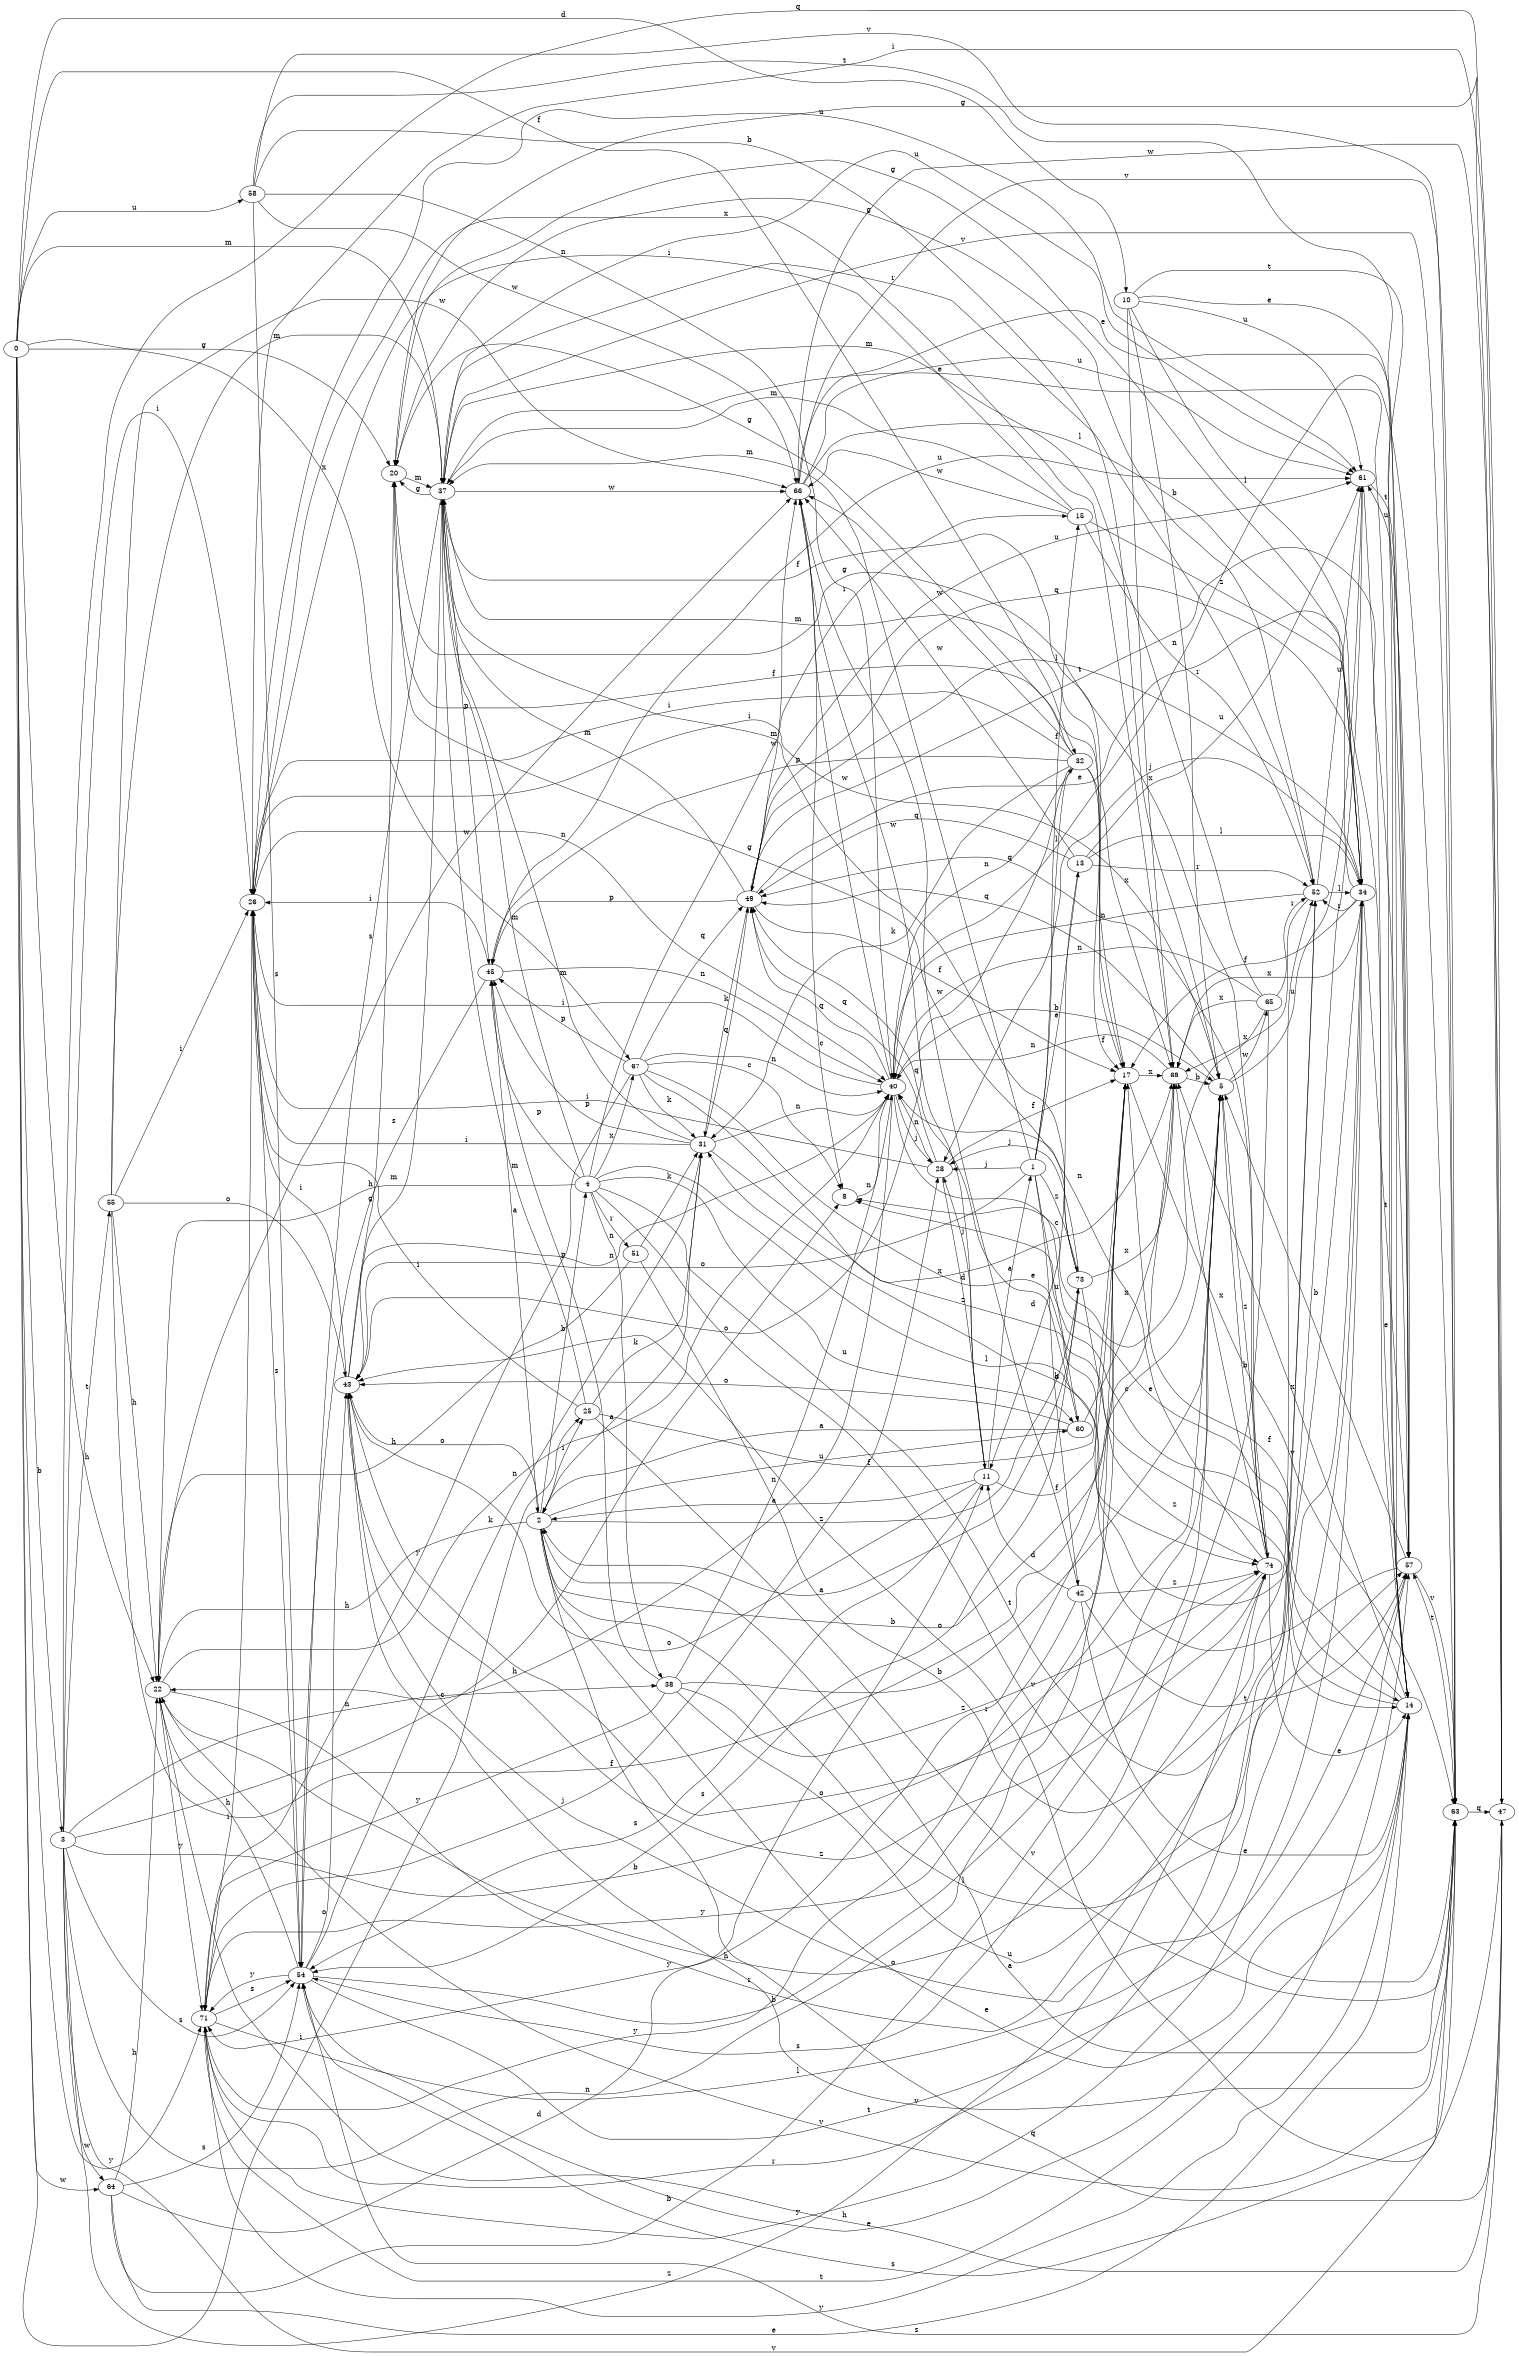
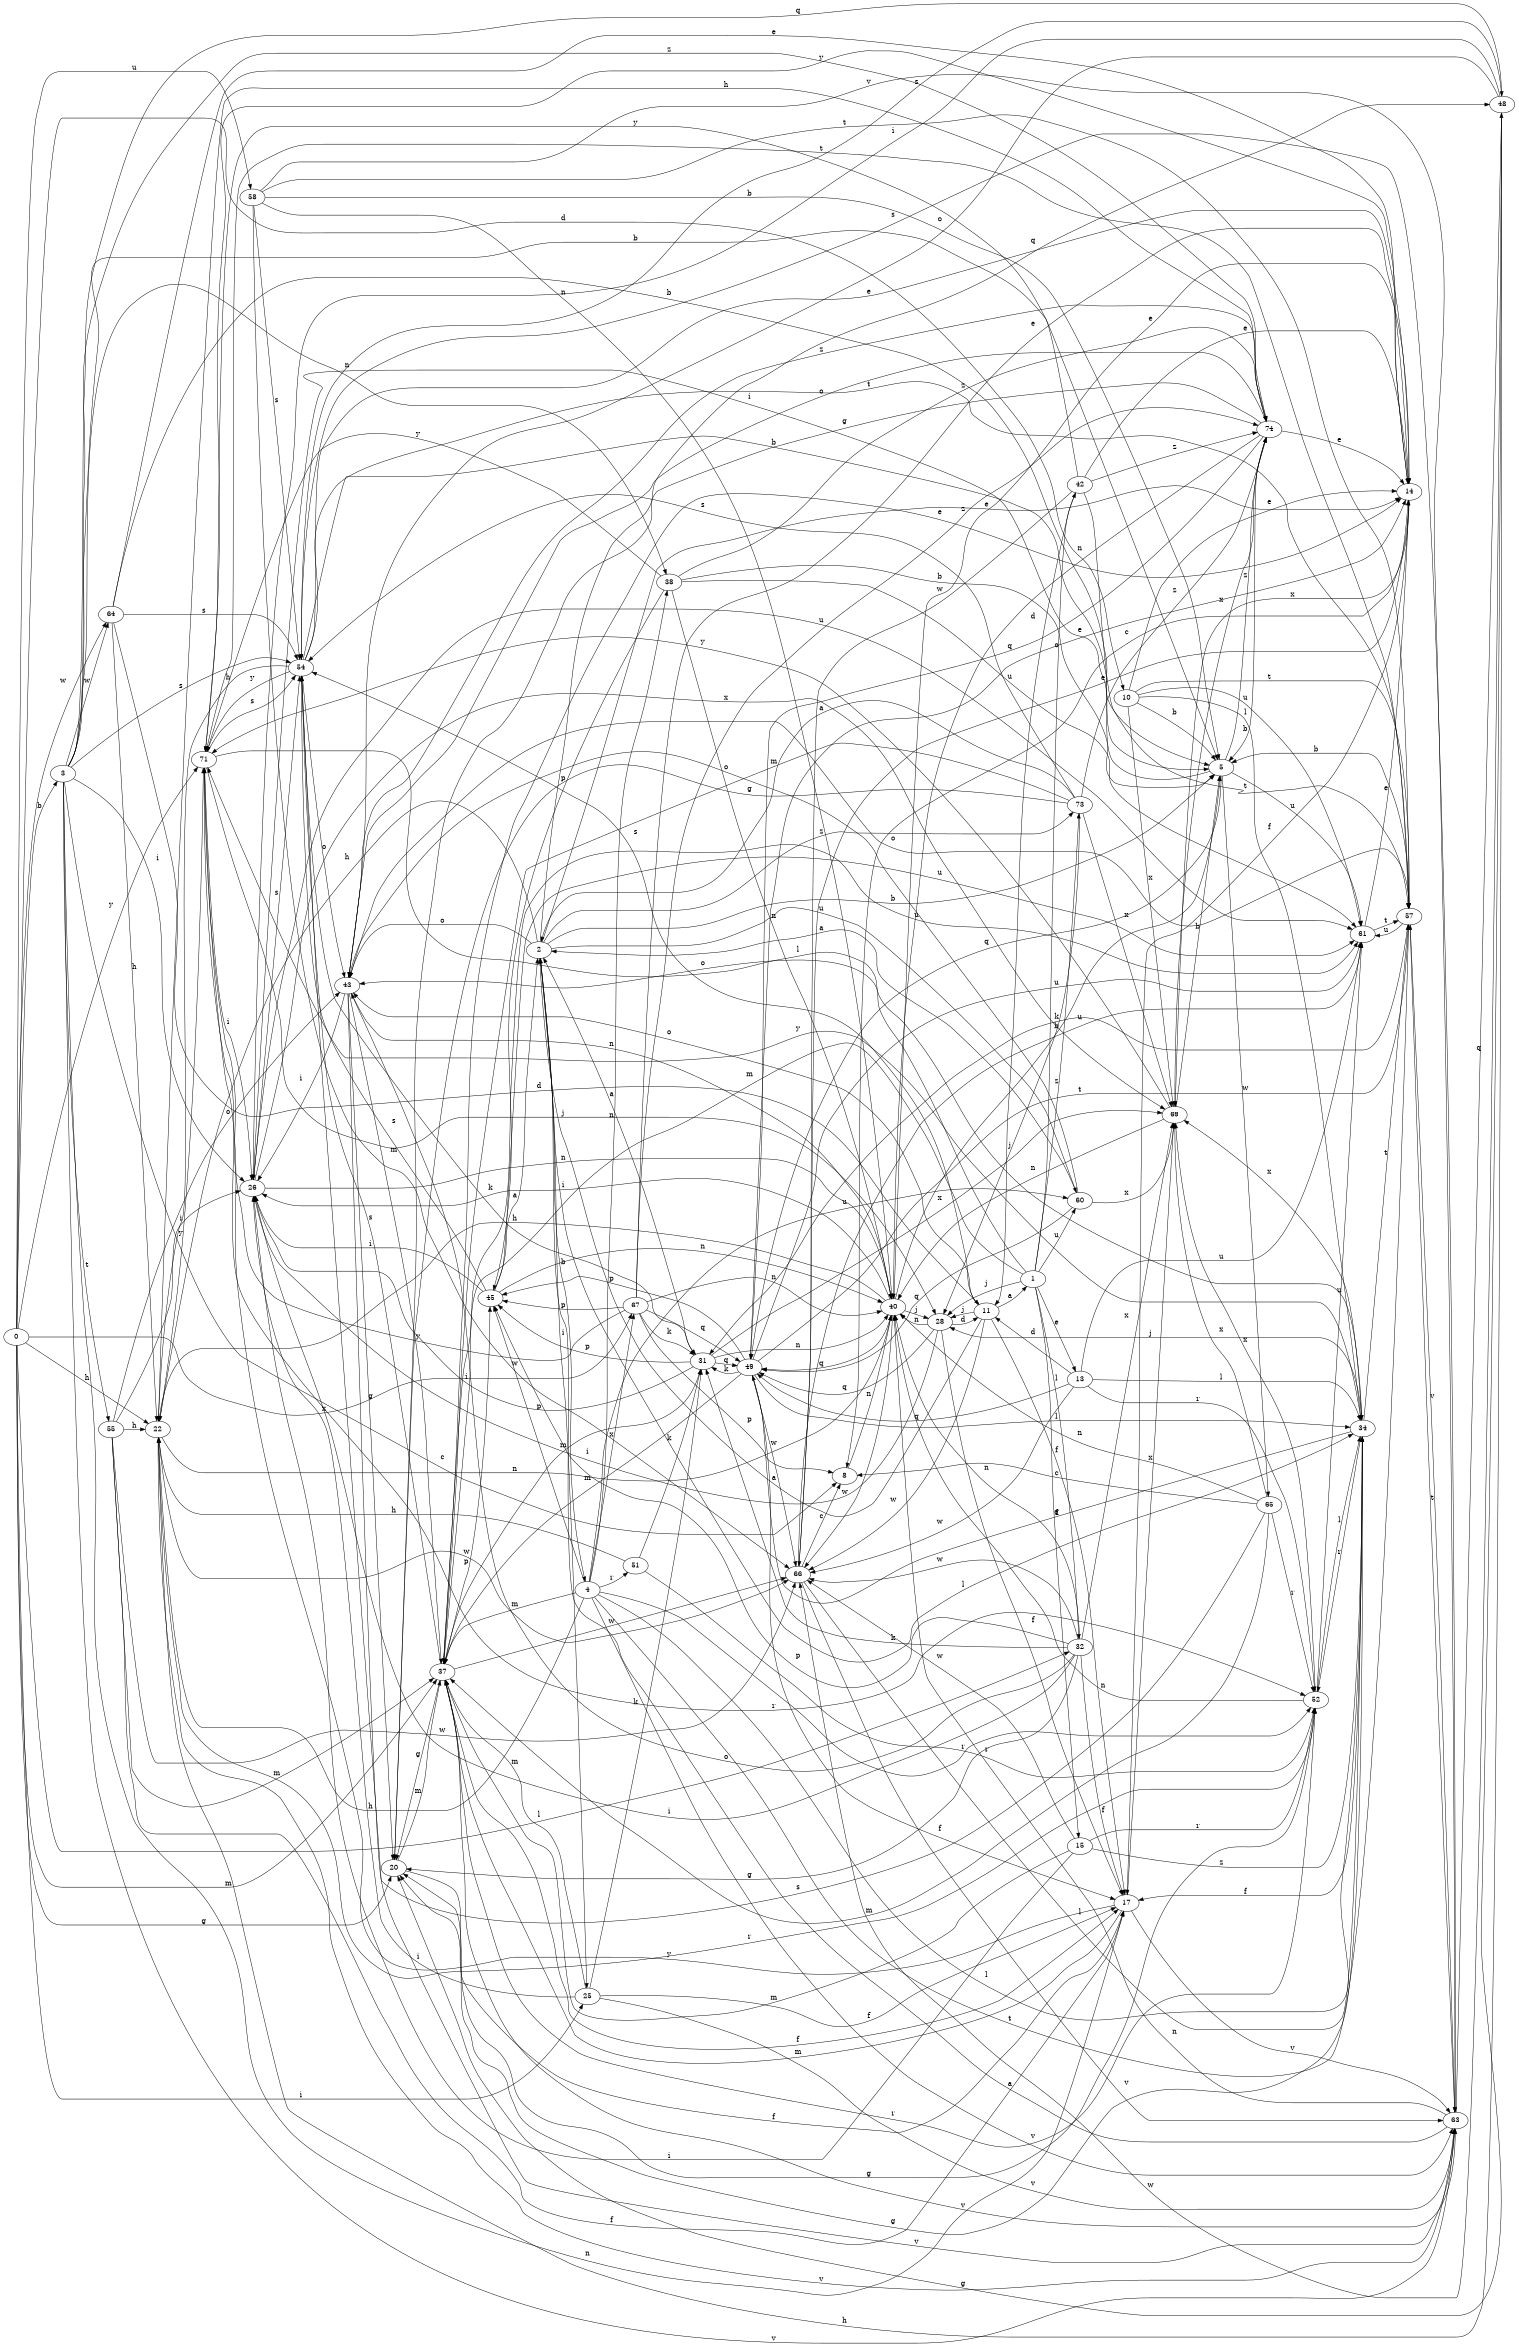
edge "0" -> "32": label "f" -> "l"
edge "4" -> "15": now "4" -> "52"
edge "67" -> "8": label "c" -> "p"
node "47": label "47" -> "48"
